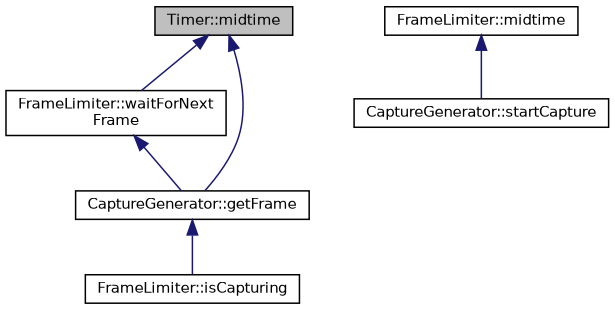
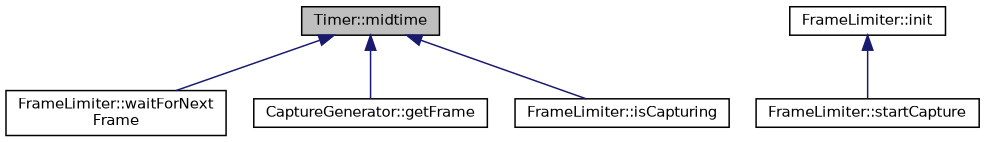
node "FrameLimiter::midtime": label "FrameLimiter::midtime" -> "FrameLimiter::init"
node "CaptureGenerator::startCapture": label "CaptureGenerator::startCapture" -> "FrameLimiter::startCapture"
edge "CaptureGenerator::getFrame" -> "FrameLimiter::waitForNext Frame": removed
edge "FrameLimiter::isCapturing" -> "CaptureGenerator::getFrame": now "FrameLimiter::isCapturing" -> "Timer::midtime"
